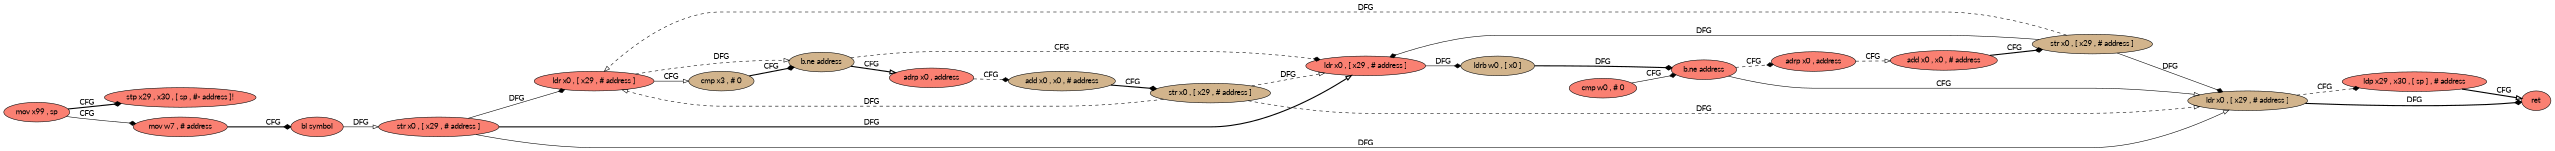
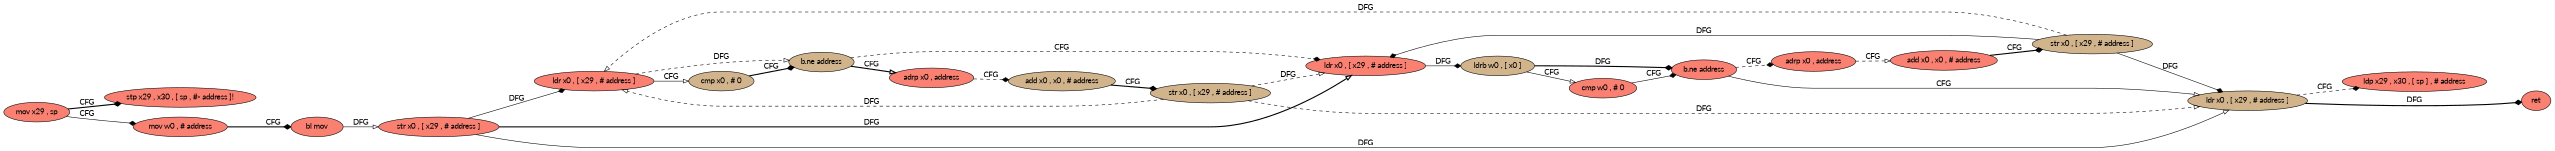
edge "ldrb w0 , [ x0 ]" -> "cmp w0 , # 0": added, label "CFG"
node "cmp x3 , # 0": label "cmp x3 , # 0" -> "cmp x0 , # 0"
edge "ldp x29 , x30 , [ sp ] , # address" -> "ret": removed, label "CFG"
node "mov x99 , sp": label "mov x99 , sp" -> "mov x29 , sp"
node "mov w7 , # address": label "mov w7 , # address" -> "mov w0 , # address"
node "bl symbol": label "bl symbol" -> "bl mov"
